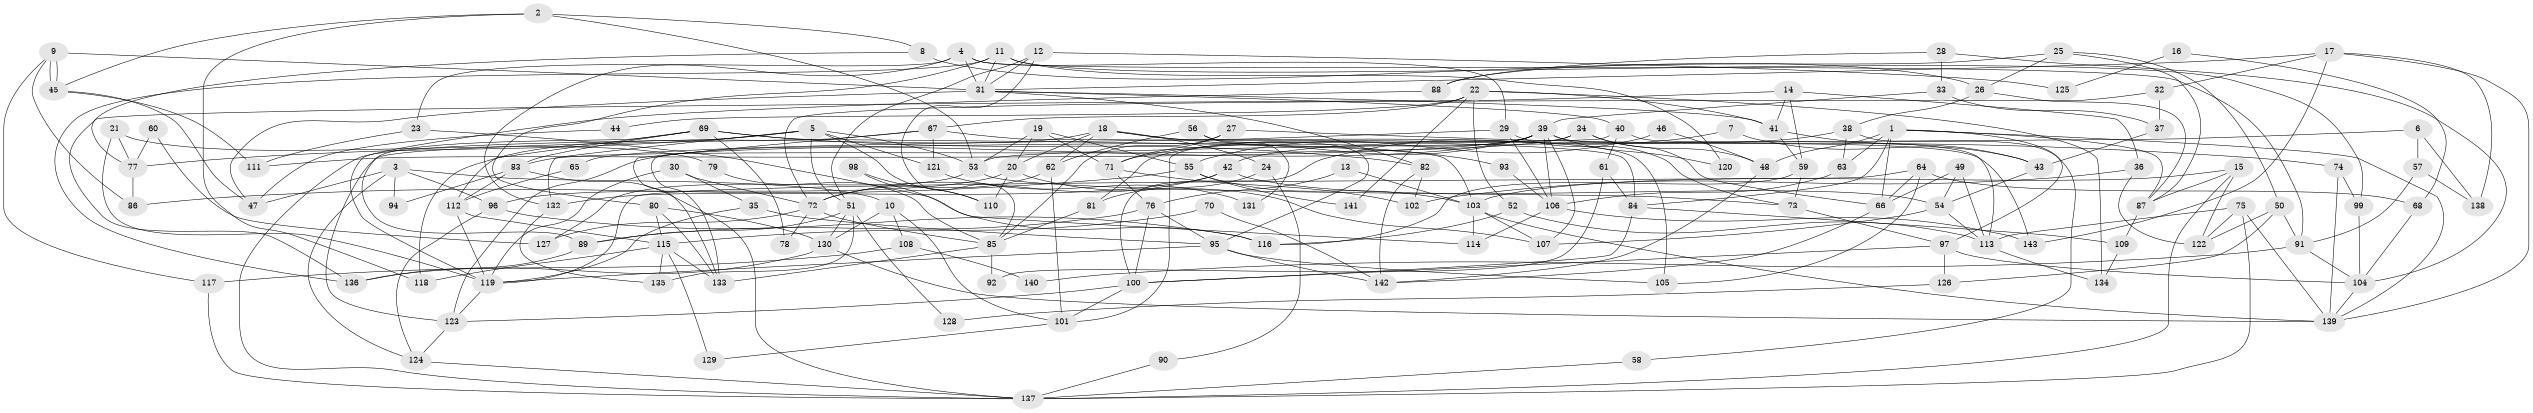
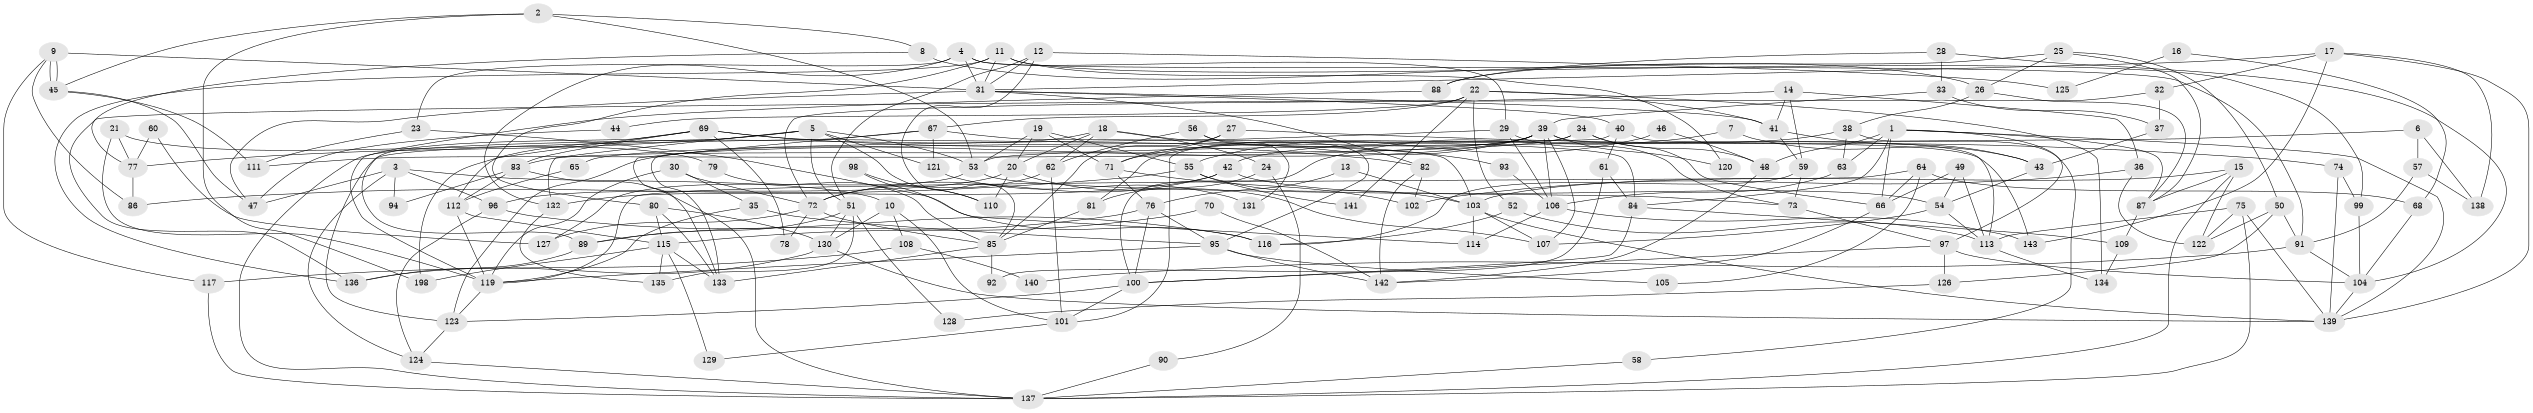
edge "18" -- "105": removed
node "118": label "118" -> "198"
